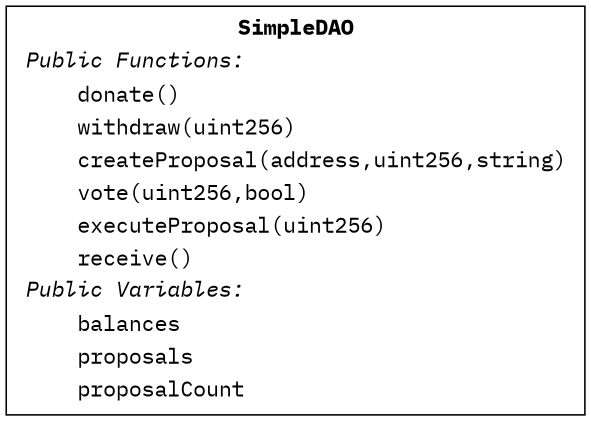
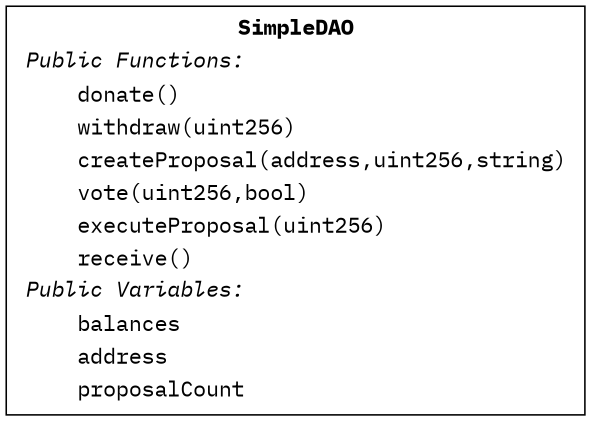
node "SimpleDAO": text "proposals" -> "address"
